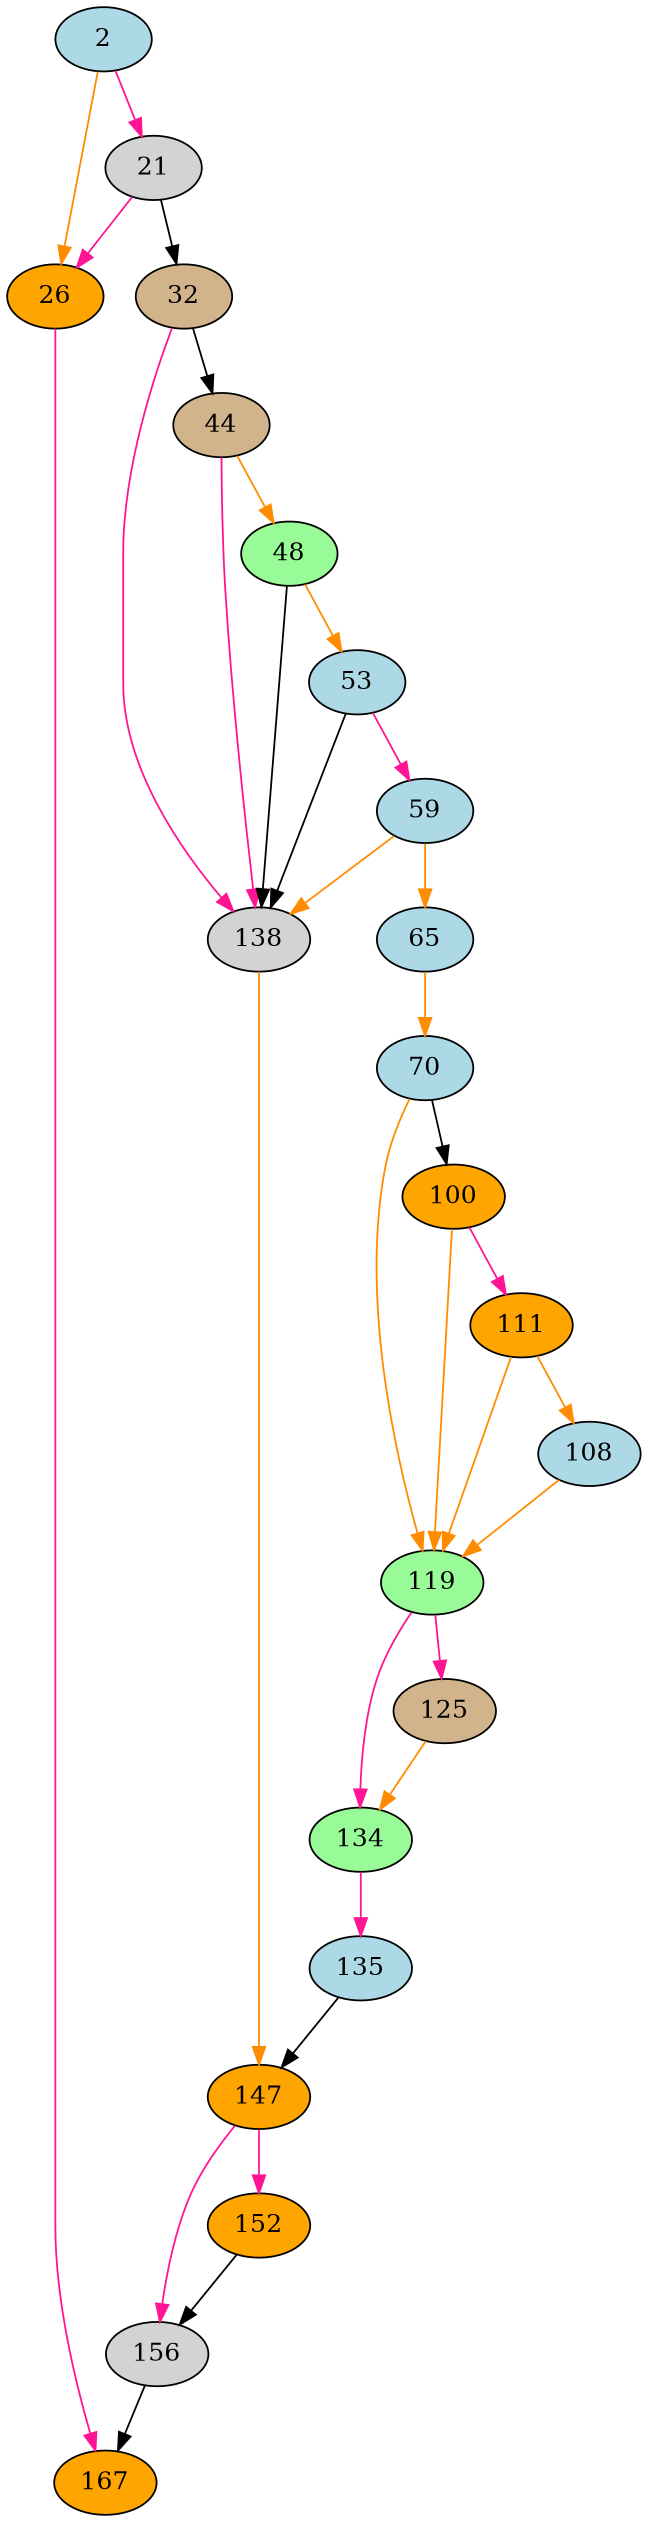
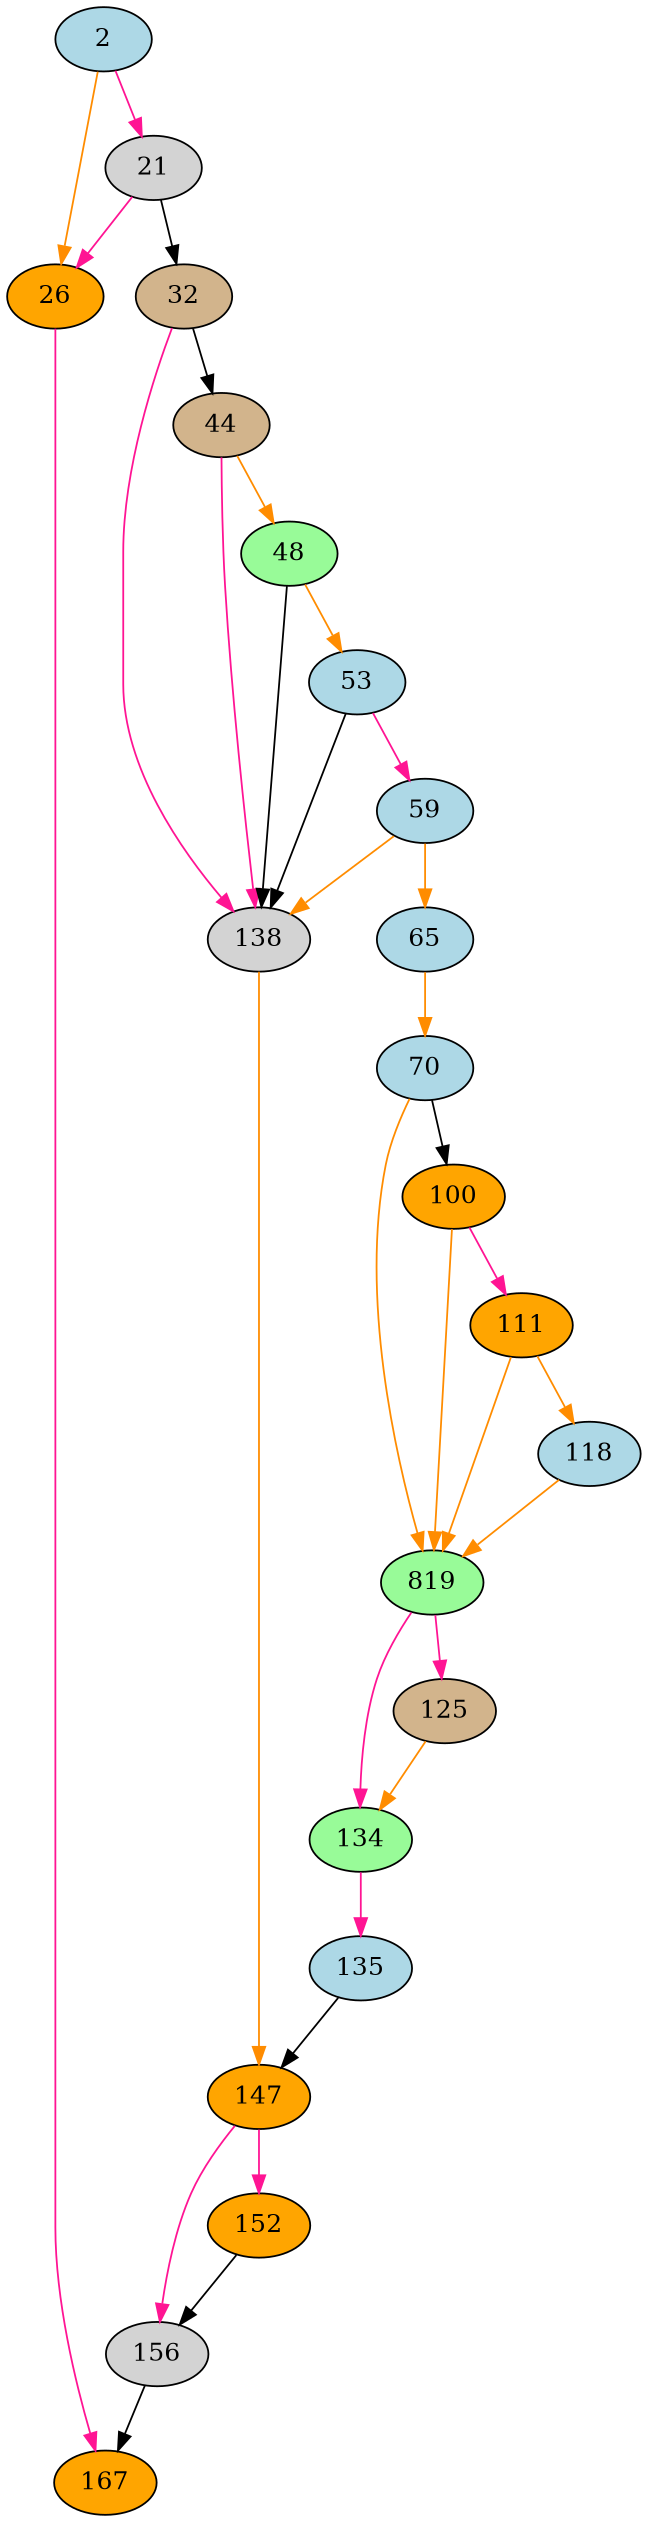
node "108": label "108" -> "118"
node "119": label "119" -> "819"
